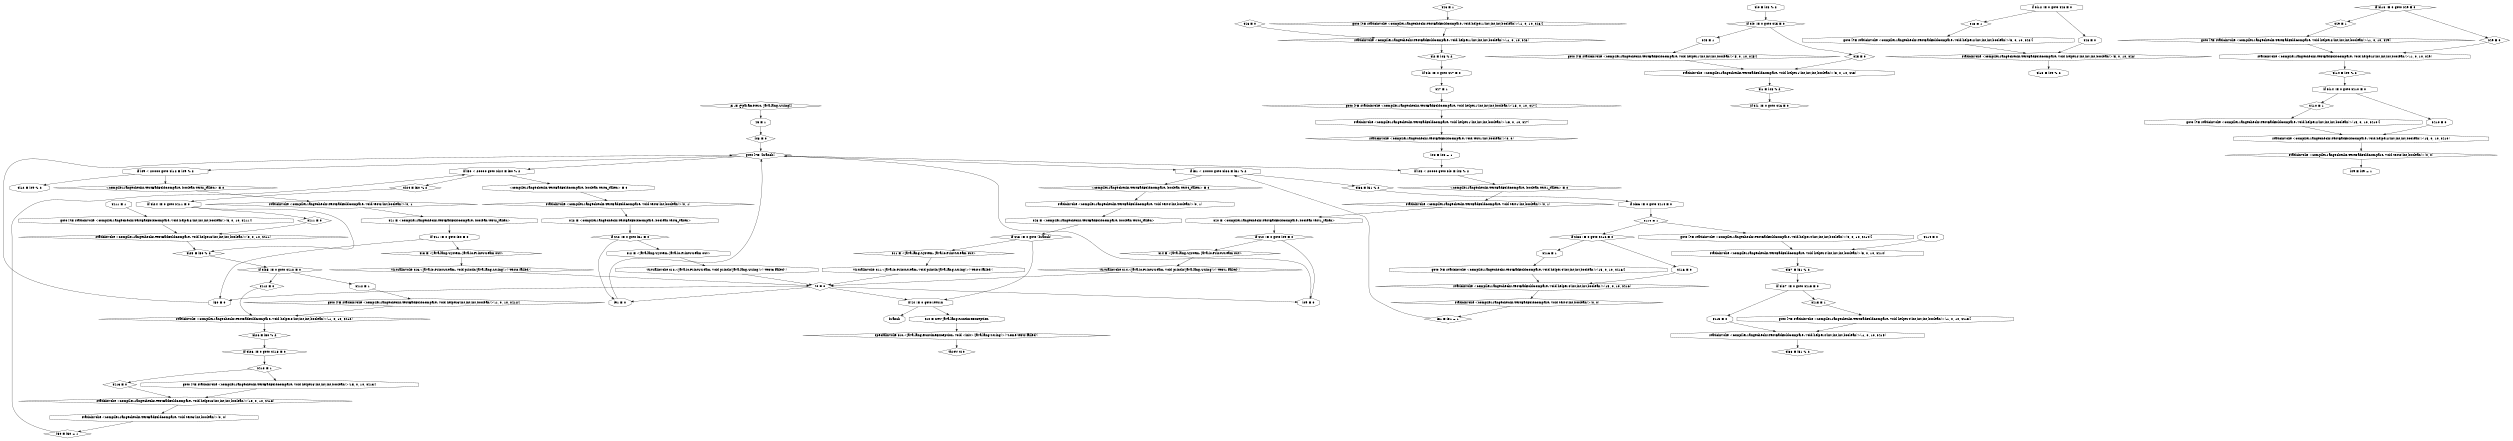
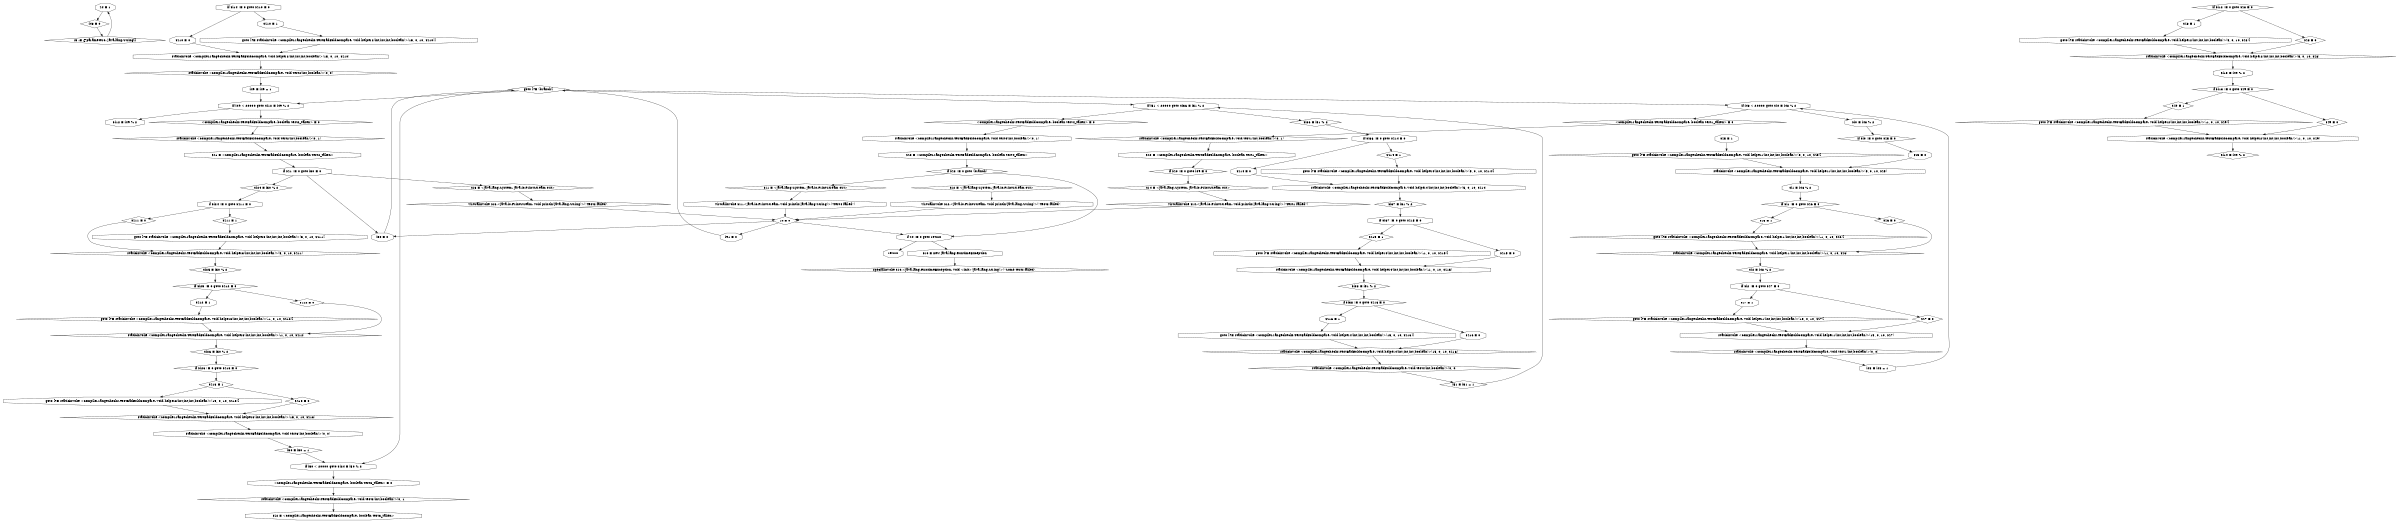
node "if $i12 != 0 goto $z8 = 0": shape octagon -> diamond
node "$z8 = 1": shape diamond -> octagon
edge "if $i0 != 0 goto $z5 = 0" -> "$z5 = 1": removed
node "$z8 = 0": shape octagon -> diamond
node "$z5 = 0": shape diamond -> octagon
edge "$i13 = i49 % 2" -> "if $i13 != 0 goto $z9 = 0": added
edge "$i14 = i49 % 2" -> "if $i14 != 0 goto $z10 = 0": removed
node "$i1 = i48 % 2": shape diamond -> octagon
edge "i49 = i49 + 1" -> "if i49 < 20000 goto $i12 = i49 % 2": added
node "$z10 = 1": shape diamond -> octagon
edge "if i48 < 20000 goto $i0 = i48 % 2" -> "$i0 = i48 % 2": added
node "z5 = 1": label "z5 = 1" -> "z4 = 1"
edge "i48 = 0" -> "goto [?= (branch)]": now "i48 = 0" -> "r5 := @parameter0: java.lang.String[]"
edge "if $i36 != 0 goto $z14 = 0" -> "$z14 = 0": added
edge "if i50 < 20000 goto $i24 = i50 % 2" -> "$i24 = i50 % 2": now "if $z1 != 0 goto i50 = 0" -> "$i24 = i50 % 2"
node "$z11 = 1": shape octagon -> diamond
edge "if $i1 != 0 goto $z6 = 0" -> "$z6 = 1": added
edge "if $i1 != 0 goto $z6 = 0" -> "$z6 = 0": added
edge "if $i24 != 0 goto $z11 = 0" -> "$i25 = i50 % 2": now "if $i24 != 0 goto $z11 = 0" -> "$z11 = 1"
edge "$z14 = 1" -> "if $i38 != 0 goto $z16 = 0": now "$i38 = i51 % 2" -> "if $i38 != 0 goto $z16 = 0"
node "if $z2 != 0 goto i51 = 0": removed
node "$r2 = <java.lang.System: java.io.PrintStream out>": shape octagon -> diamond
node "i49 = 0": removed
node "branch": label "branch" -> "return"
node "$z7 = 0": added
node "throw $r0": removed
